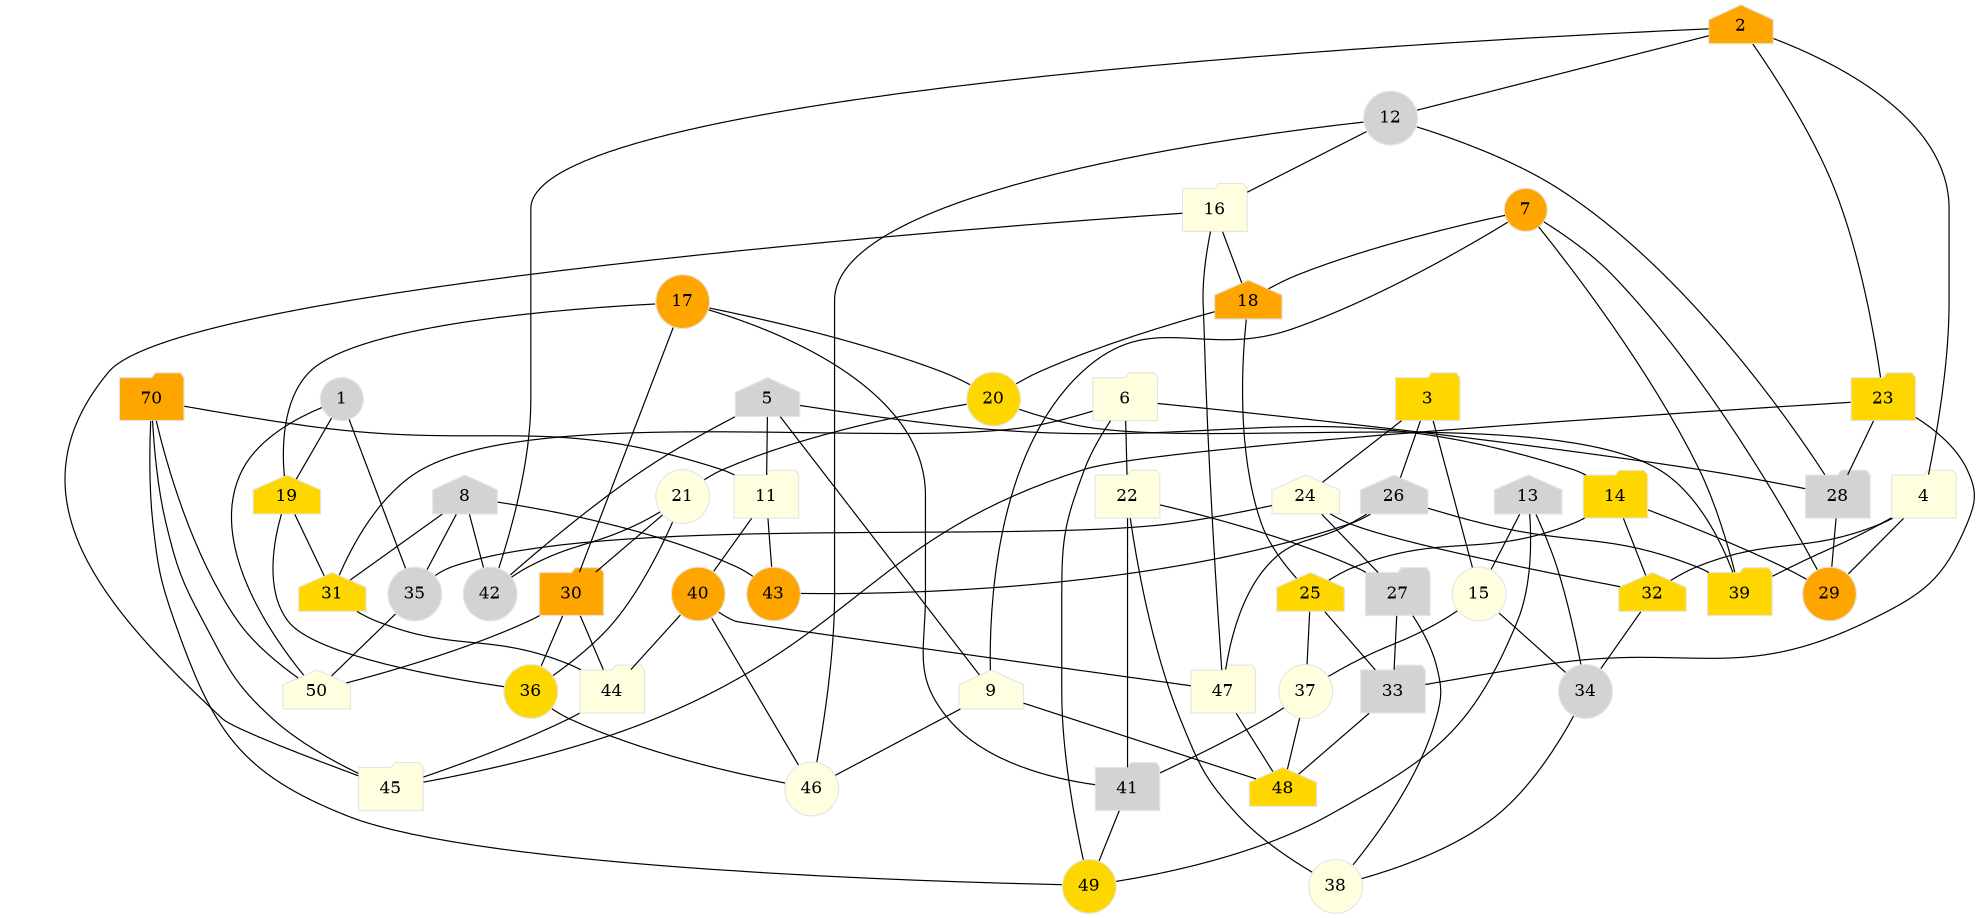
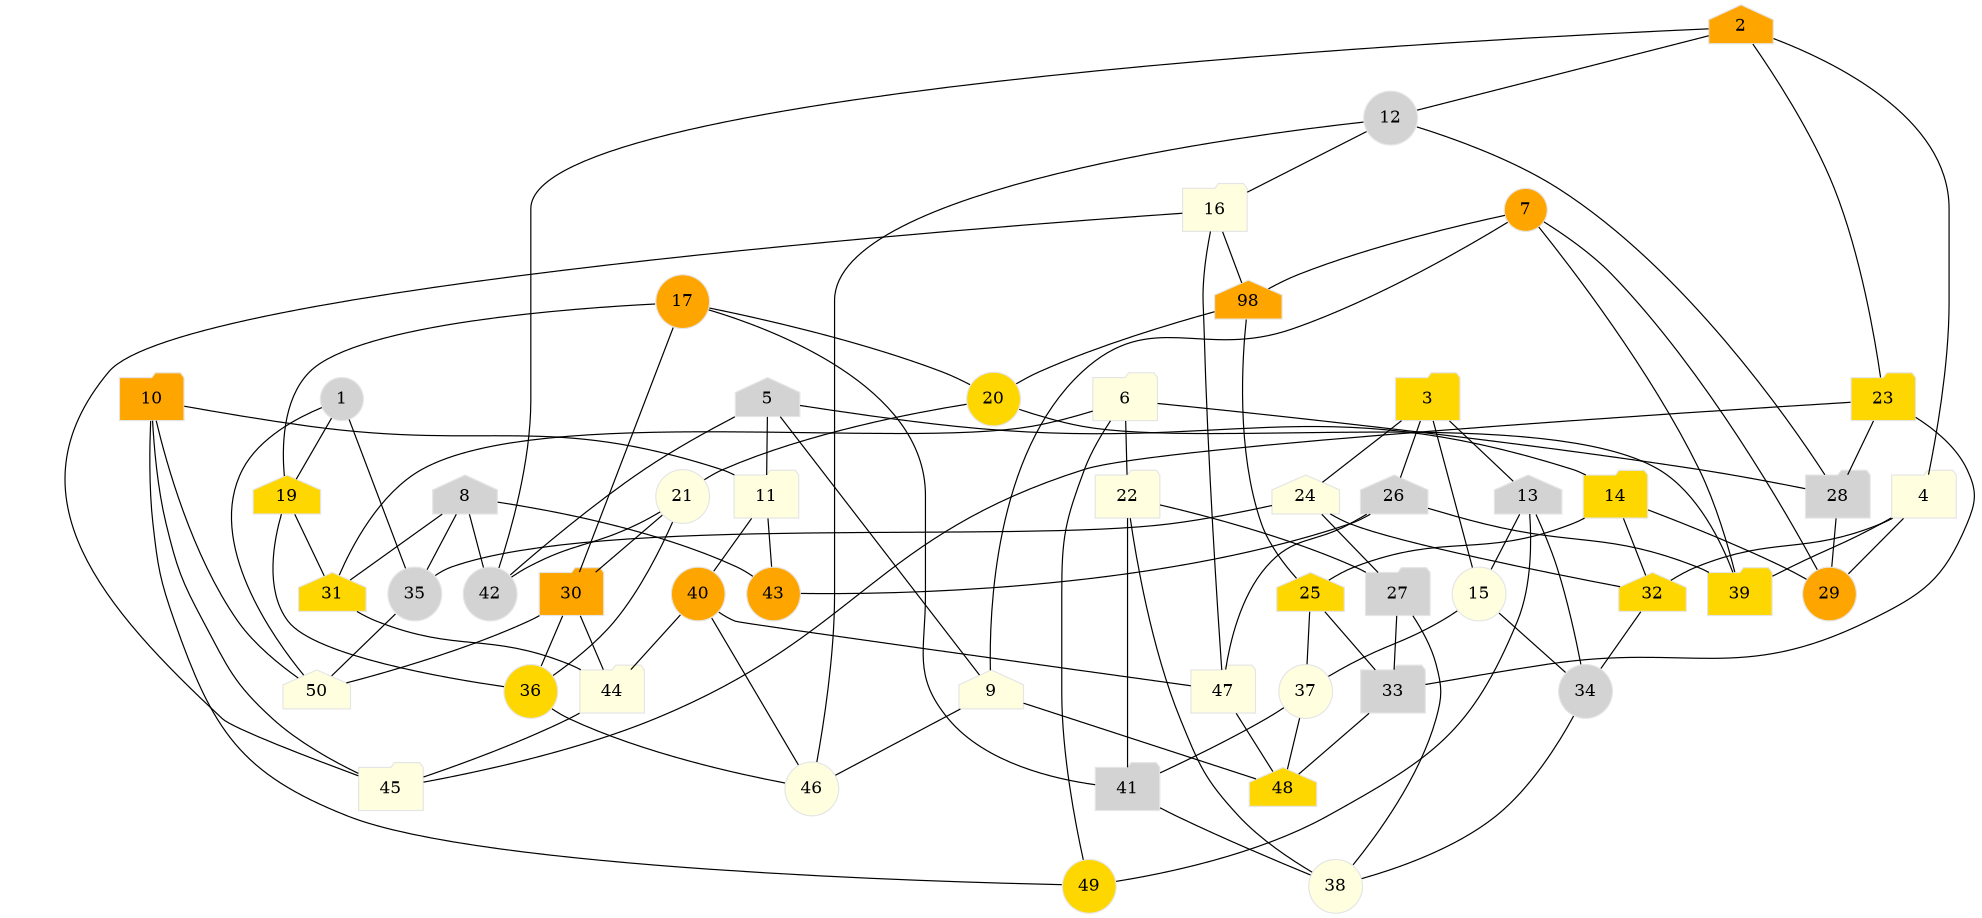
node "18": label "18" -> "98"
node "70": label "70" -> "10"
edge "3" -- "13": added
edge "41" -- "49": now "41" -- "38"
